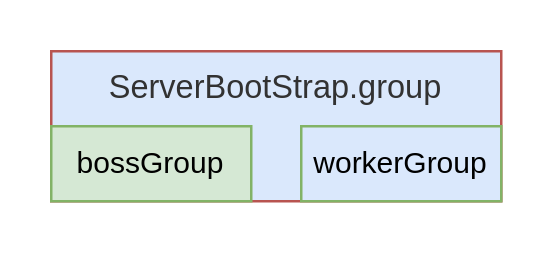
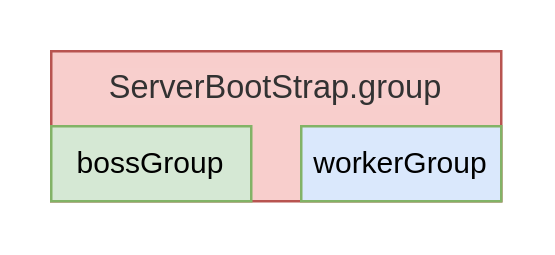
node "ServerBootStrap.group": fillcolor #dae8fc -> #f8cecc
